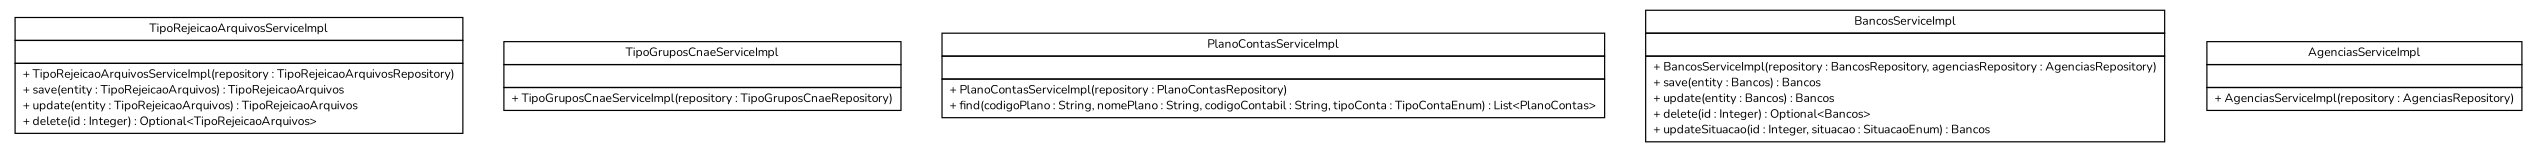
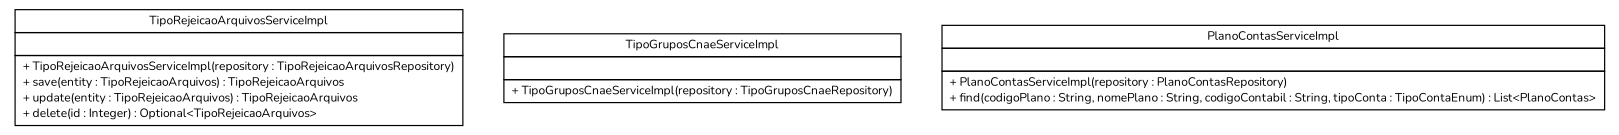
node "BancosServiceImpl": removed
node "AgenciasServiceImpl": removed
